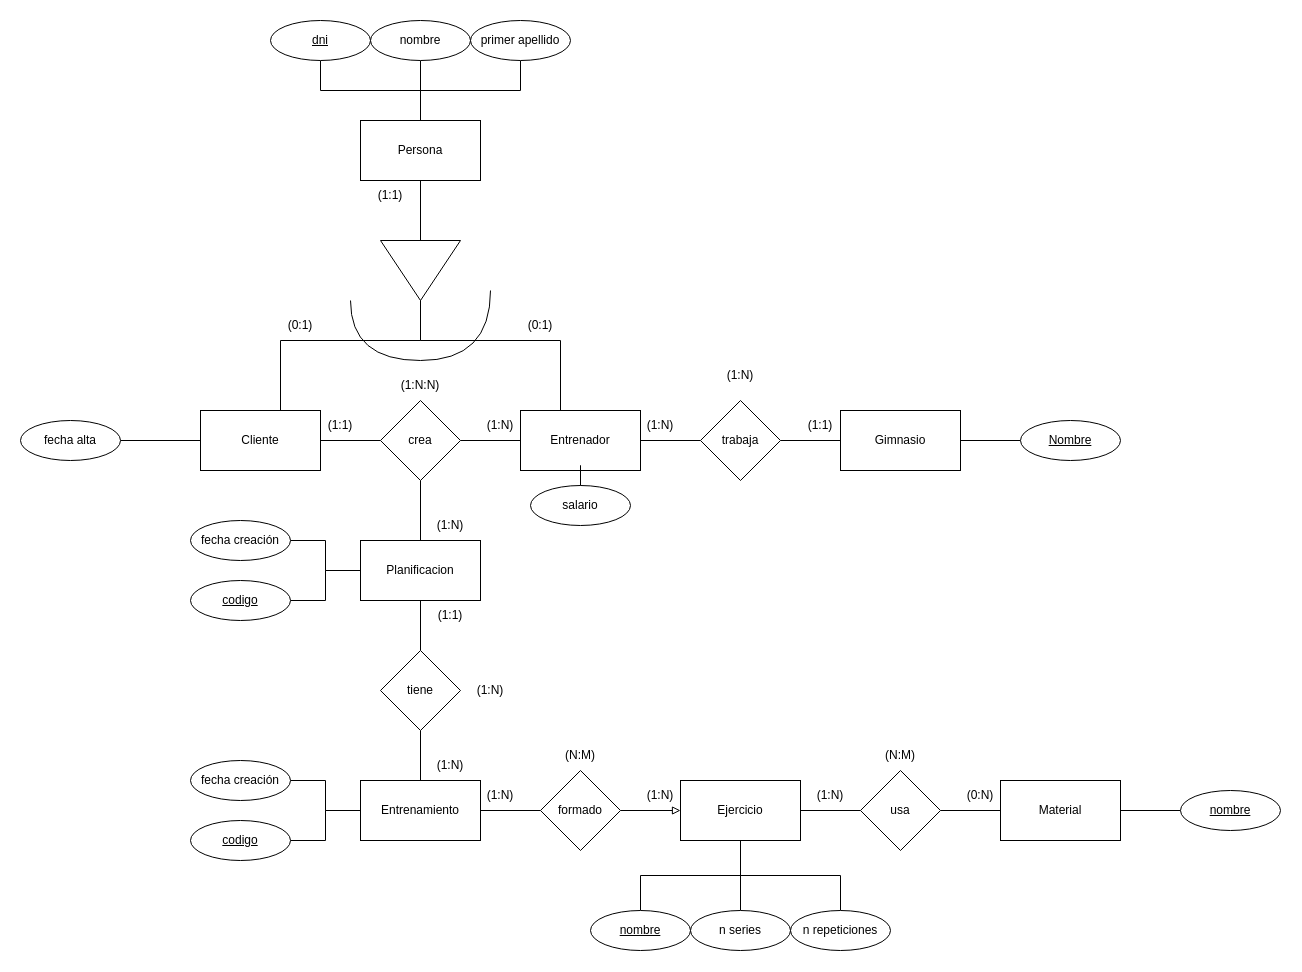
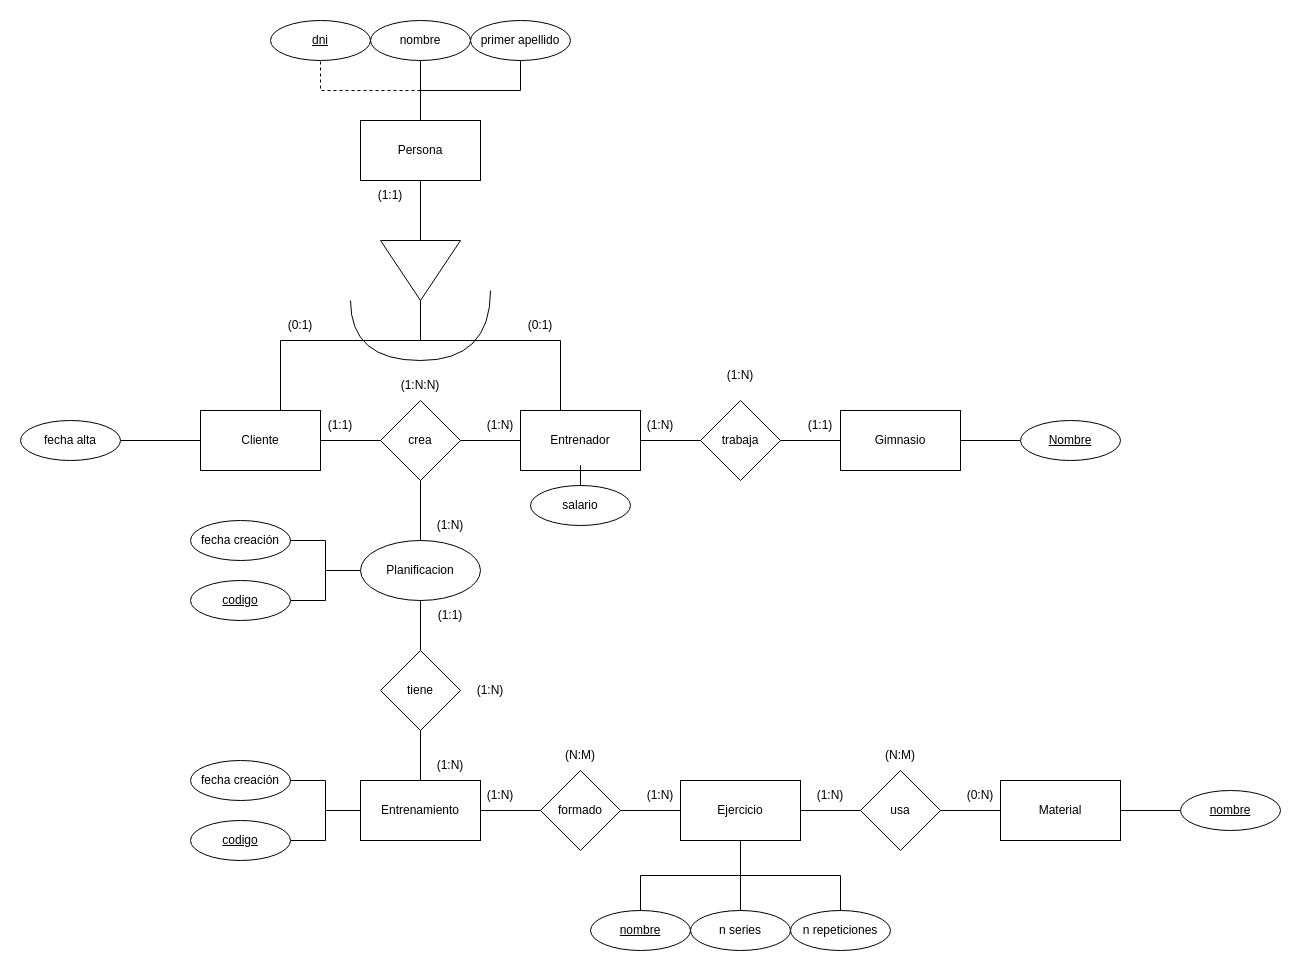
edge "dni" -- "Persona": style solid -> dashed
node "Planificacion": shape rectangle -> ellipse
edge "formado" -> "Ejercicio": arrowhead block -> none
